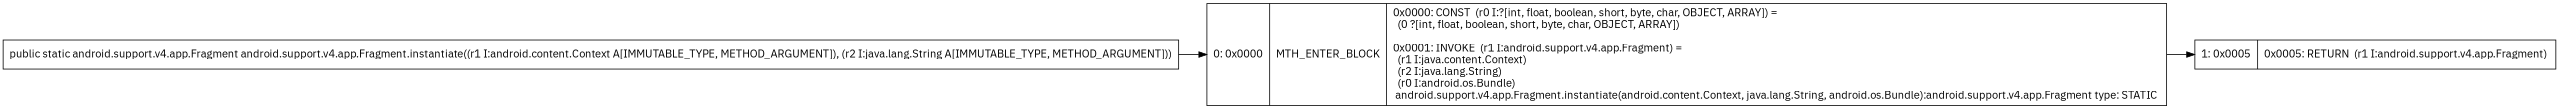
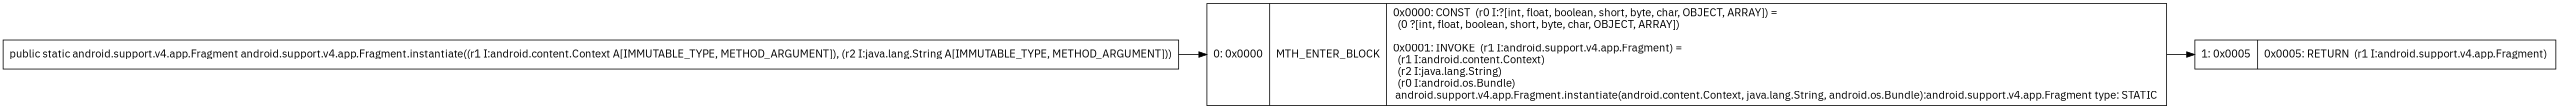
node "0: 0x0000": text "(r1 I:java.content.Context)" -> "(r1 I:android.content.Context)"
